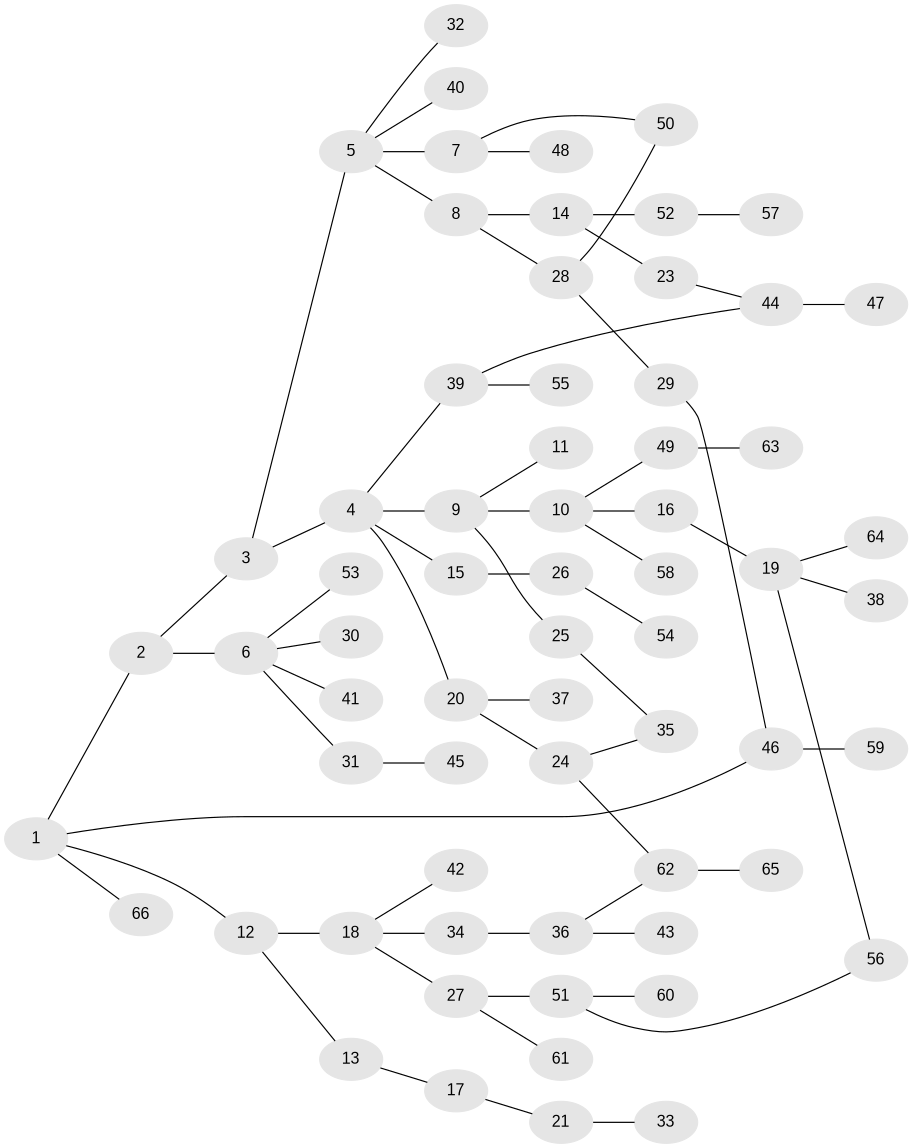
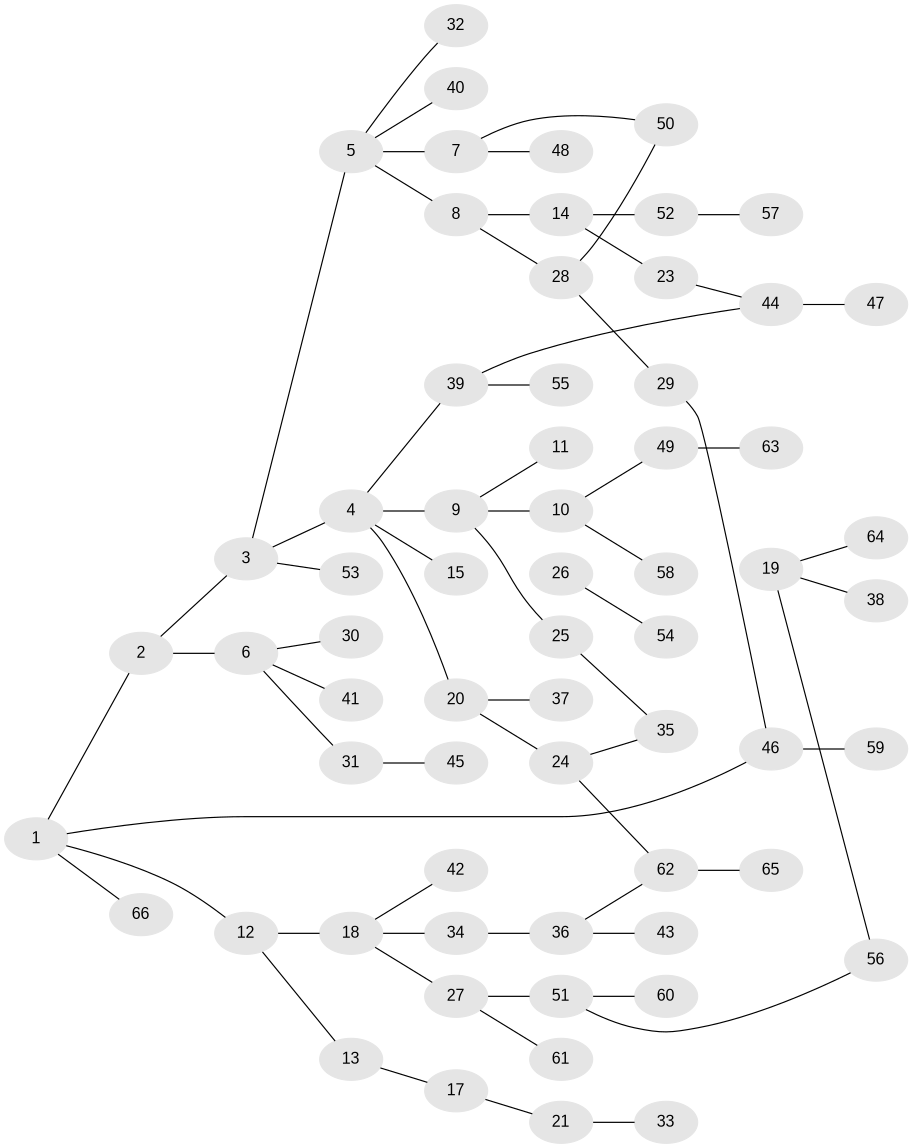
node "16": removed
edge "15" -- "26": removed
edge "53" -- "6": now "53" -- "3"
